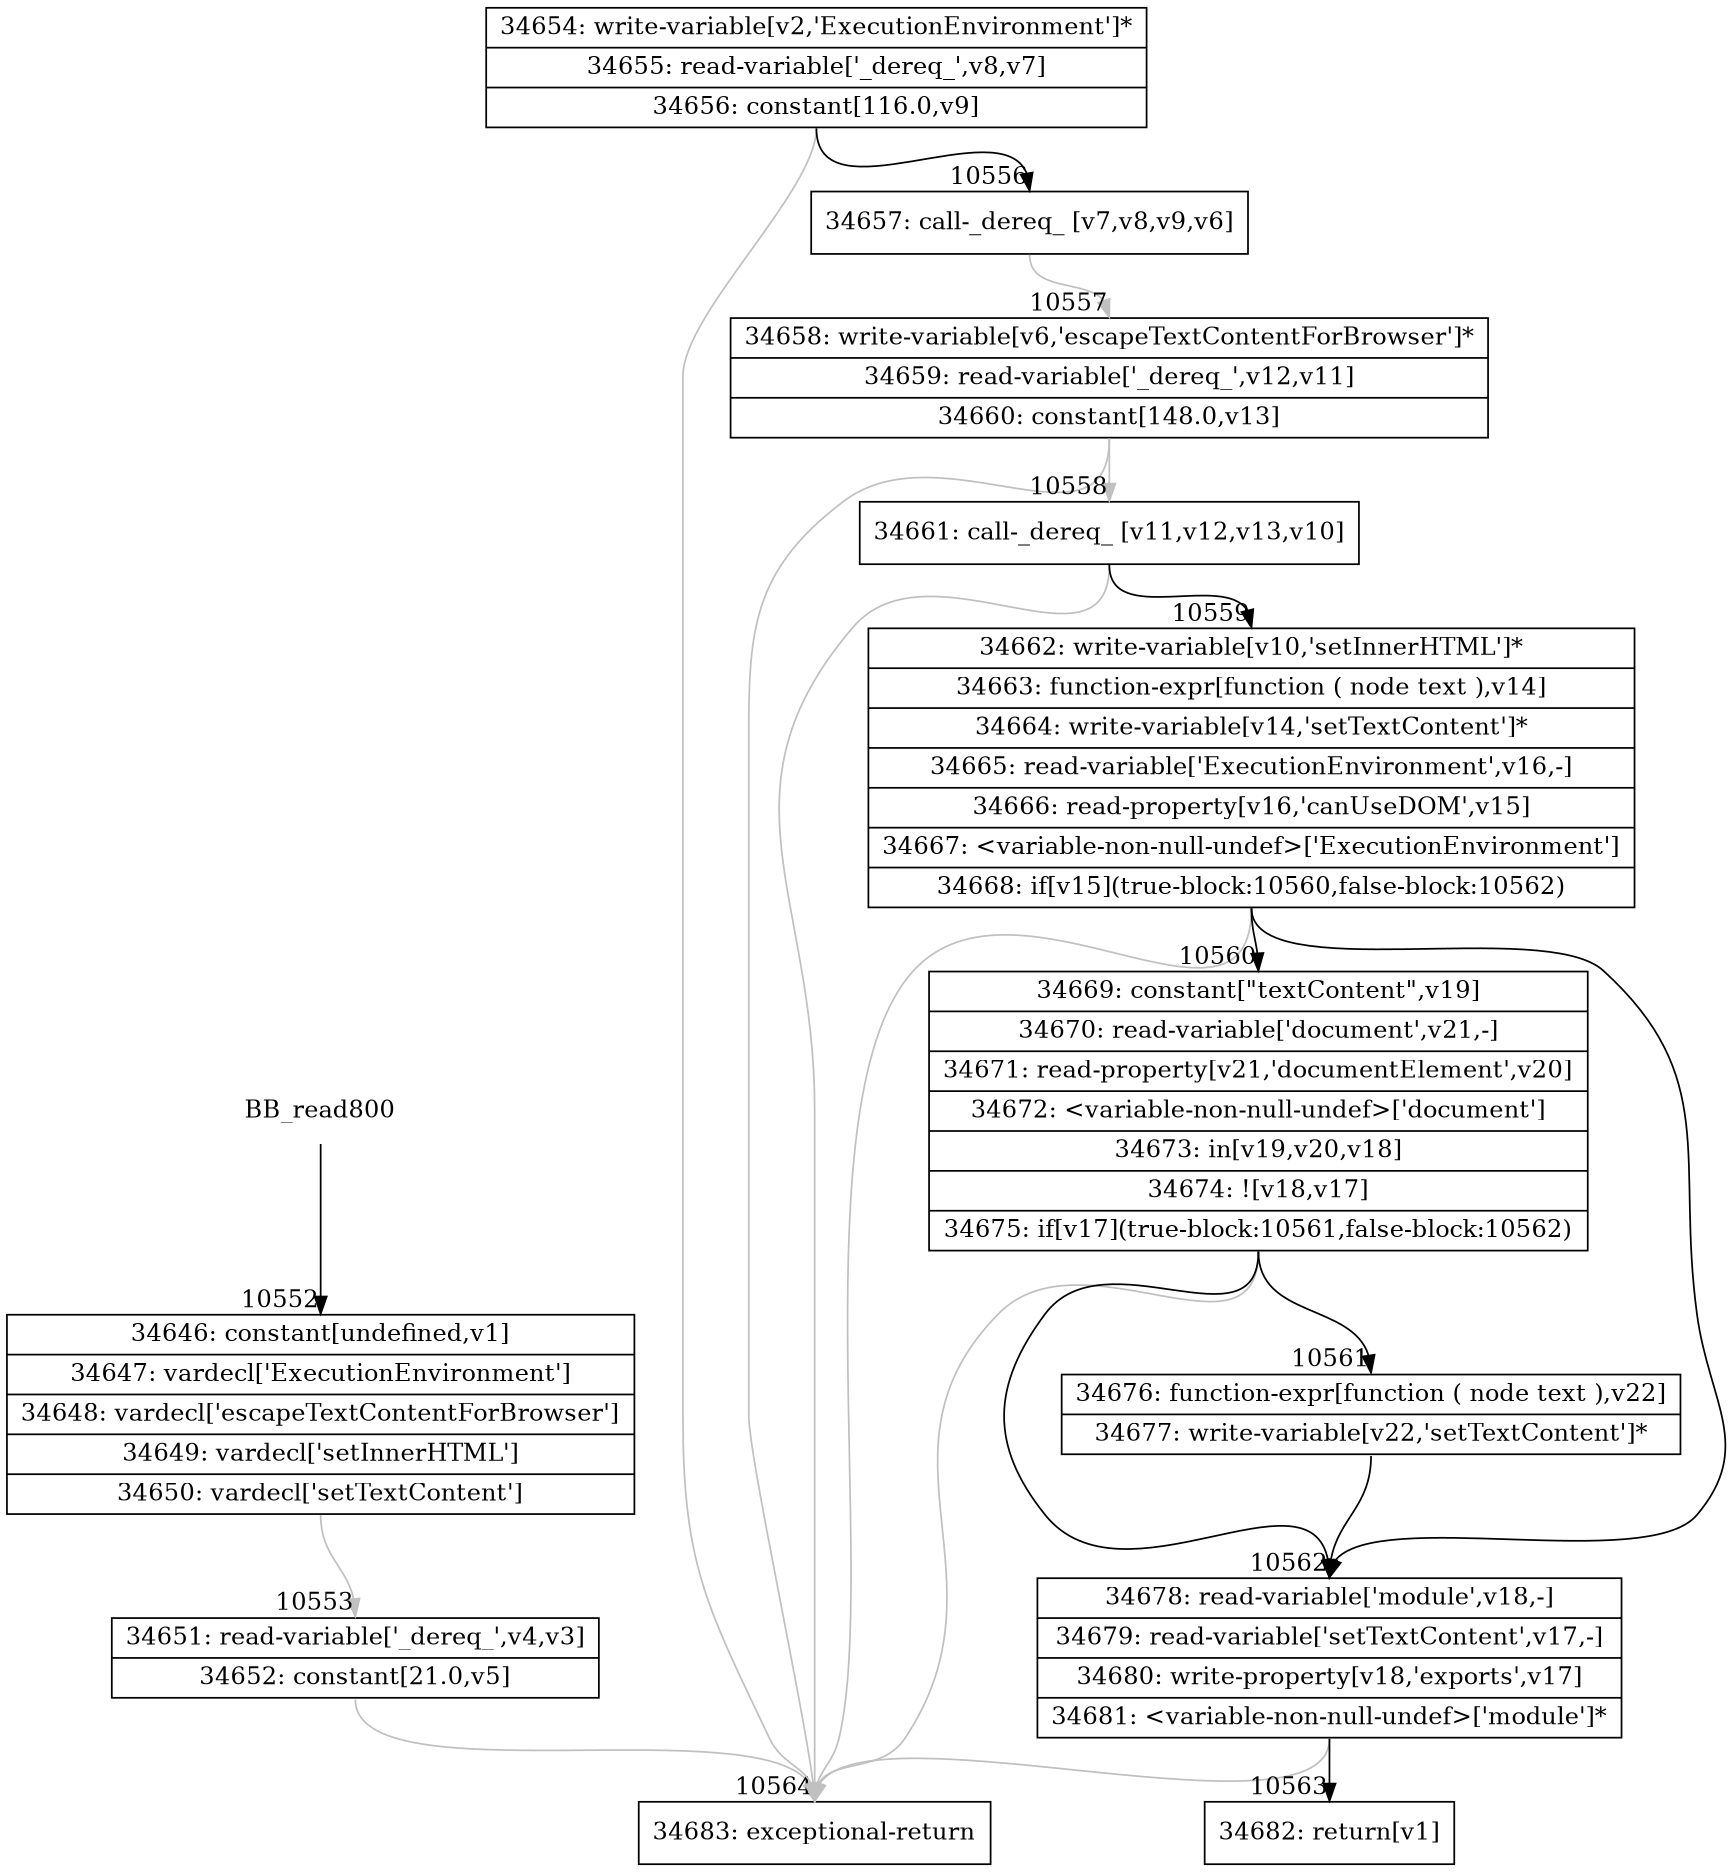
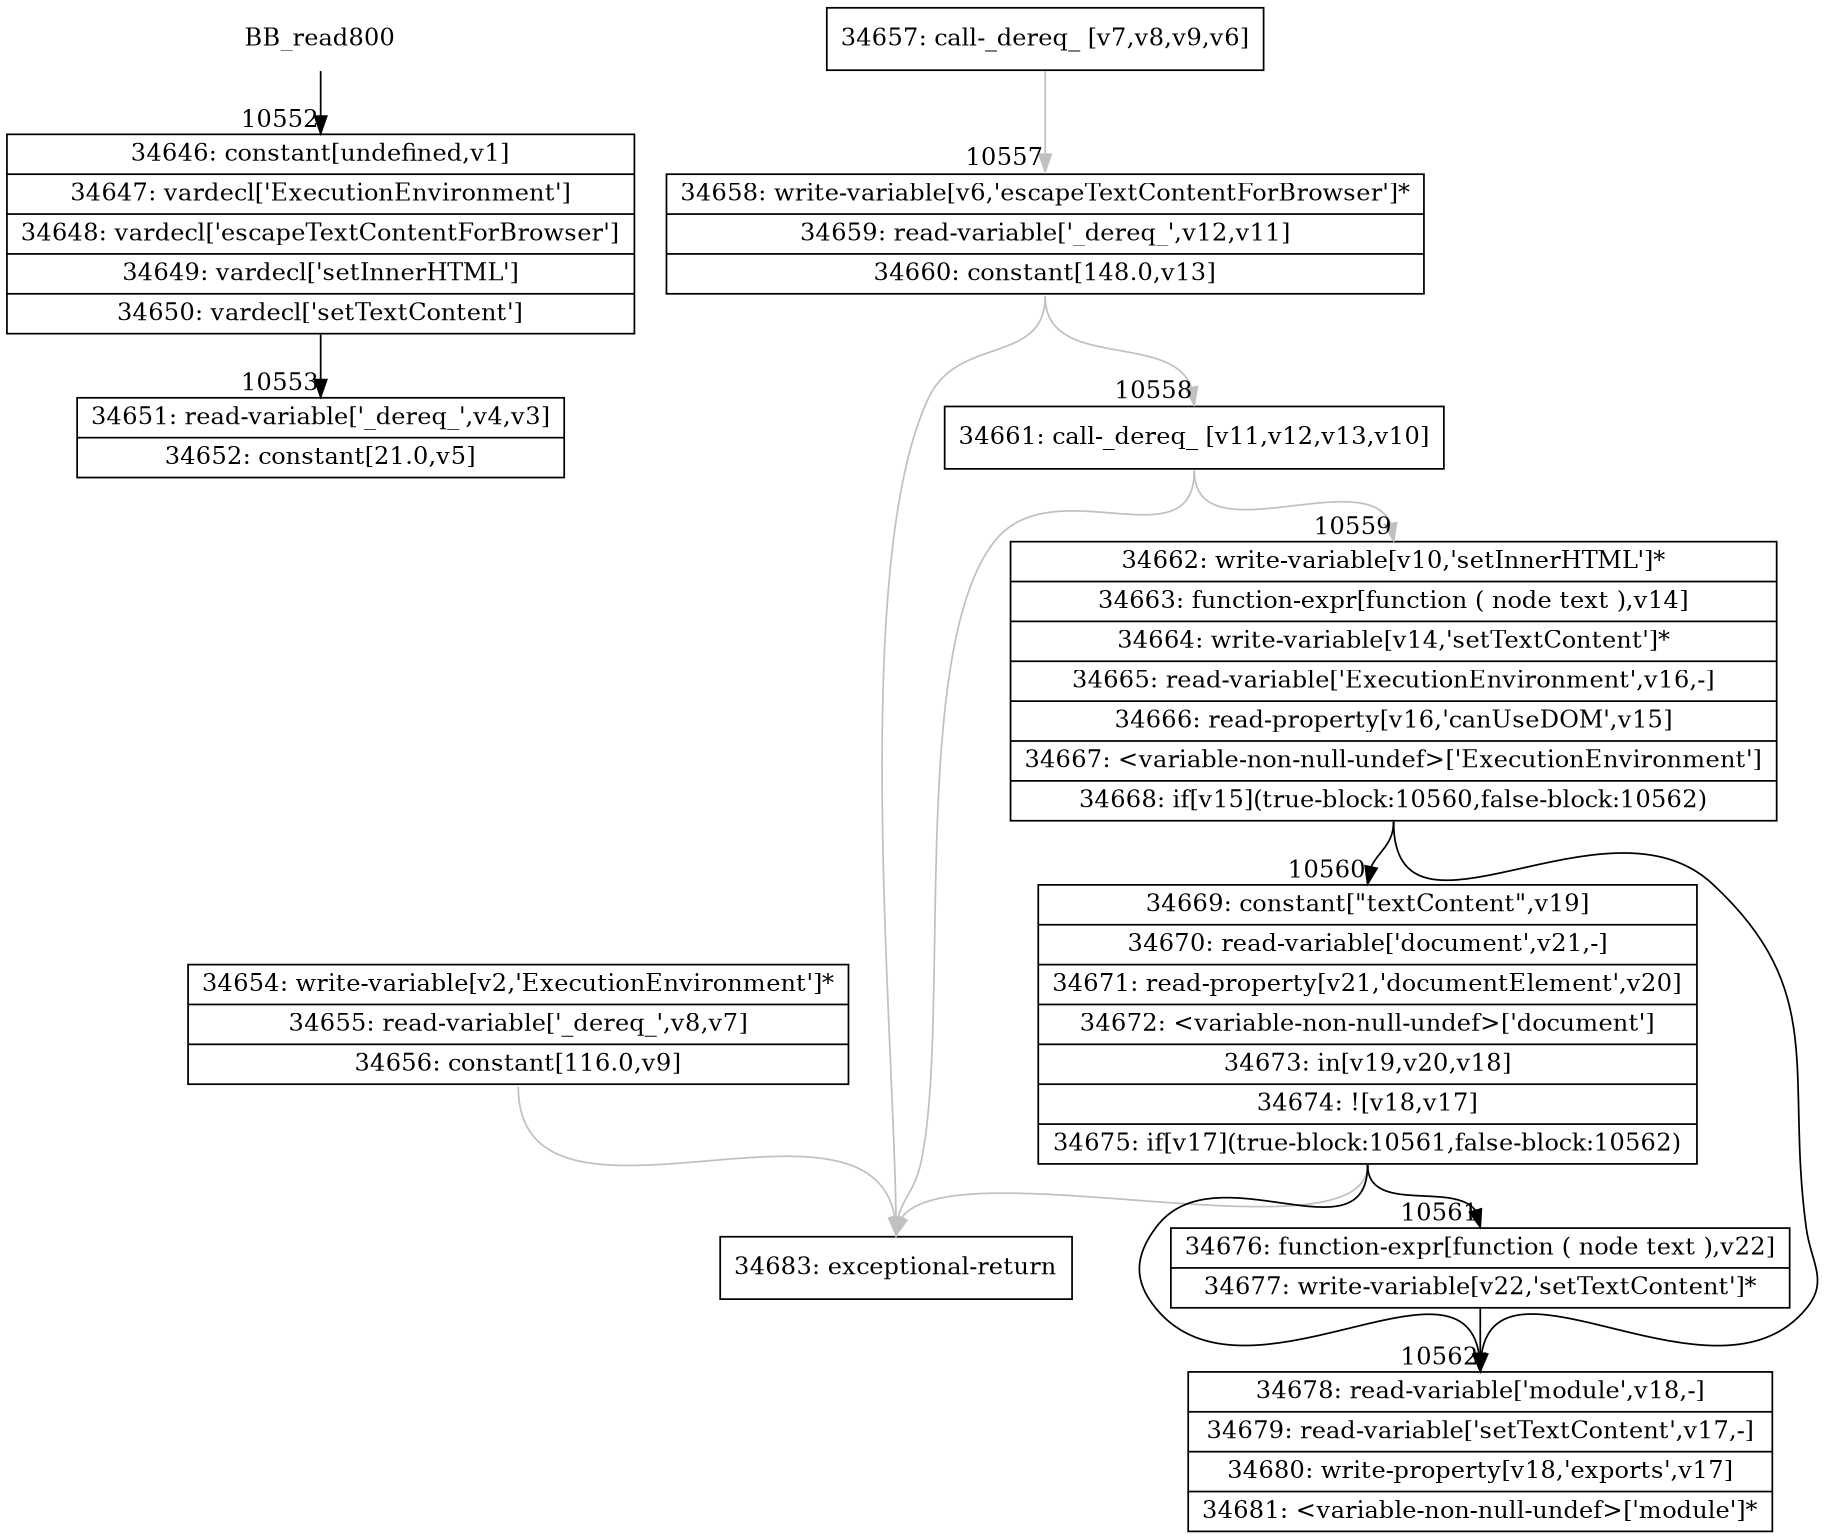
edge "34654: write-variable[v2,'ExecutionEnvironment']*" -> "34657: call-_dereq_ [v7,v8,v9,v6]": removed
edge "34661: call-_dereq_ [v11,v12,v13,v10]" -> "34662: write-variable[v10,'setInnerHTML']*": color black -> gray
edge "34662: write-variable[v10,'setInnerHTML']*" -> "34683: exceptional-return": removed
edge "34646: constant[undefined,v1]" -> "34651: read-variable['_dereq_',v4,v3]": color gray -> black
edge "34651: read-variable['_dereq_',v4,v3]" -> "34683: exceptional-return": removed
edge "34678: read-variable['module',v18,-]" -> "34683: exceptional-return": removed
node "34682: return[v1]": removed
